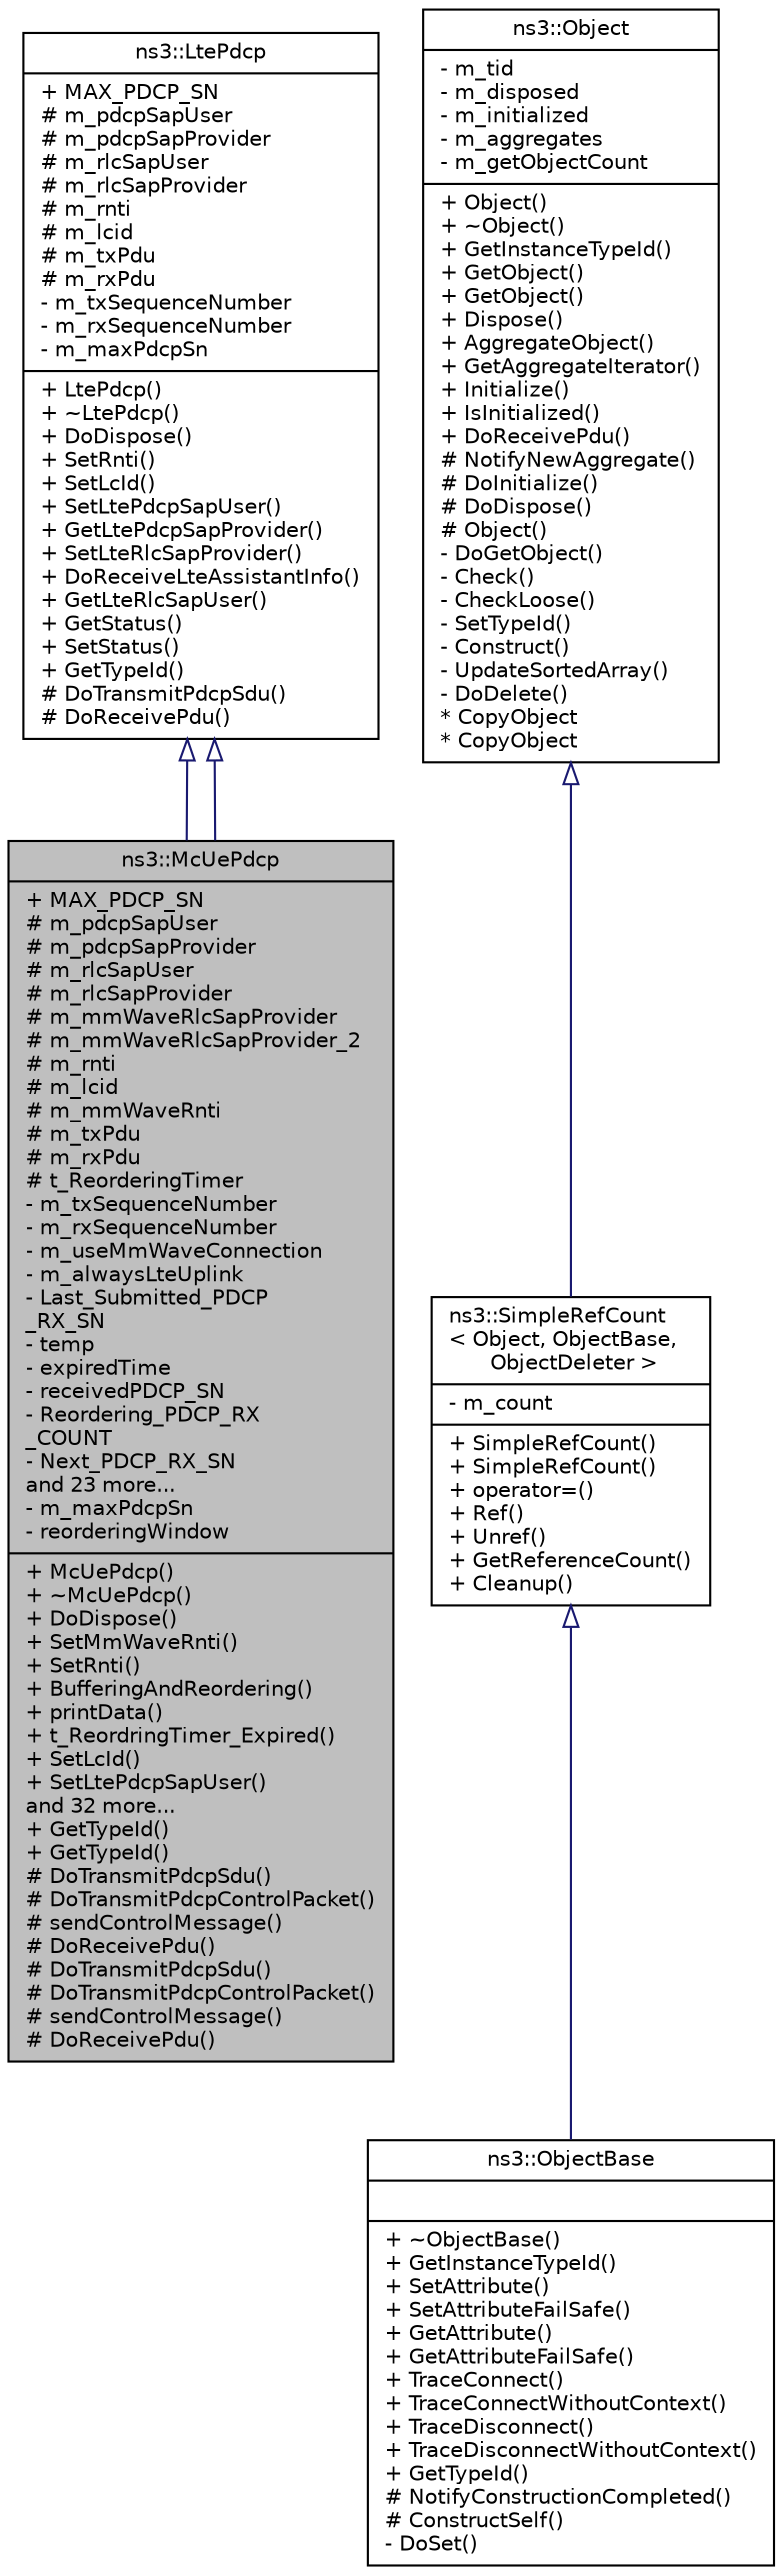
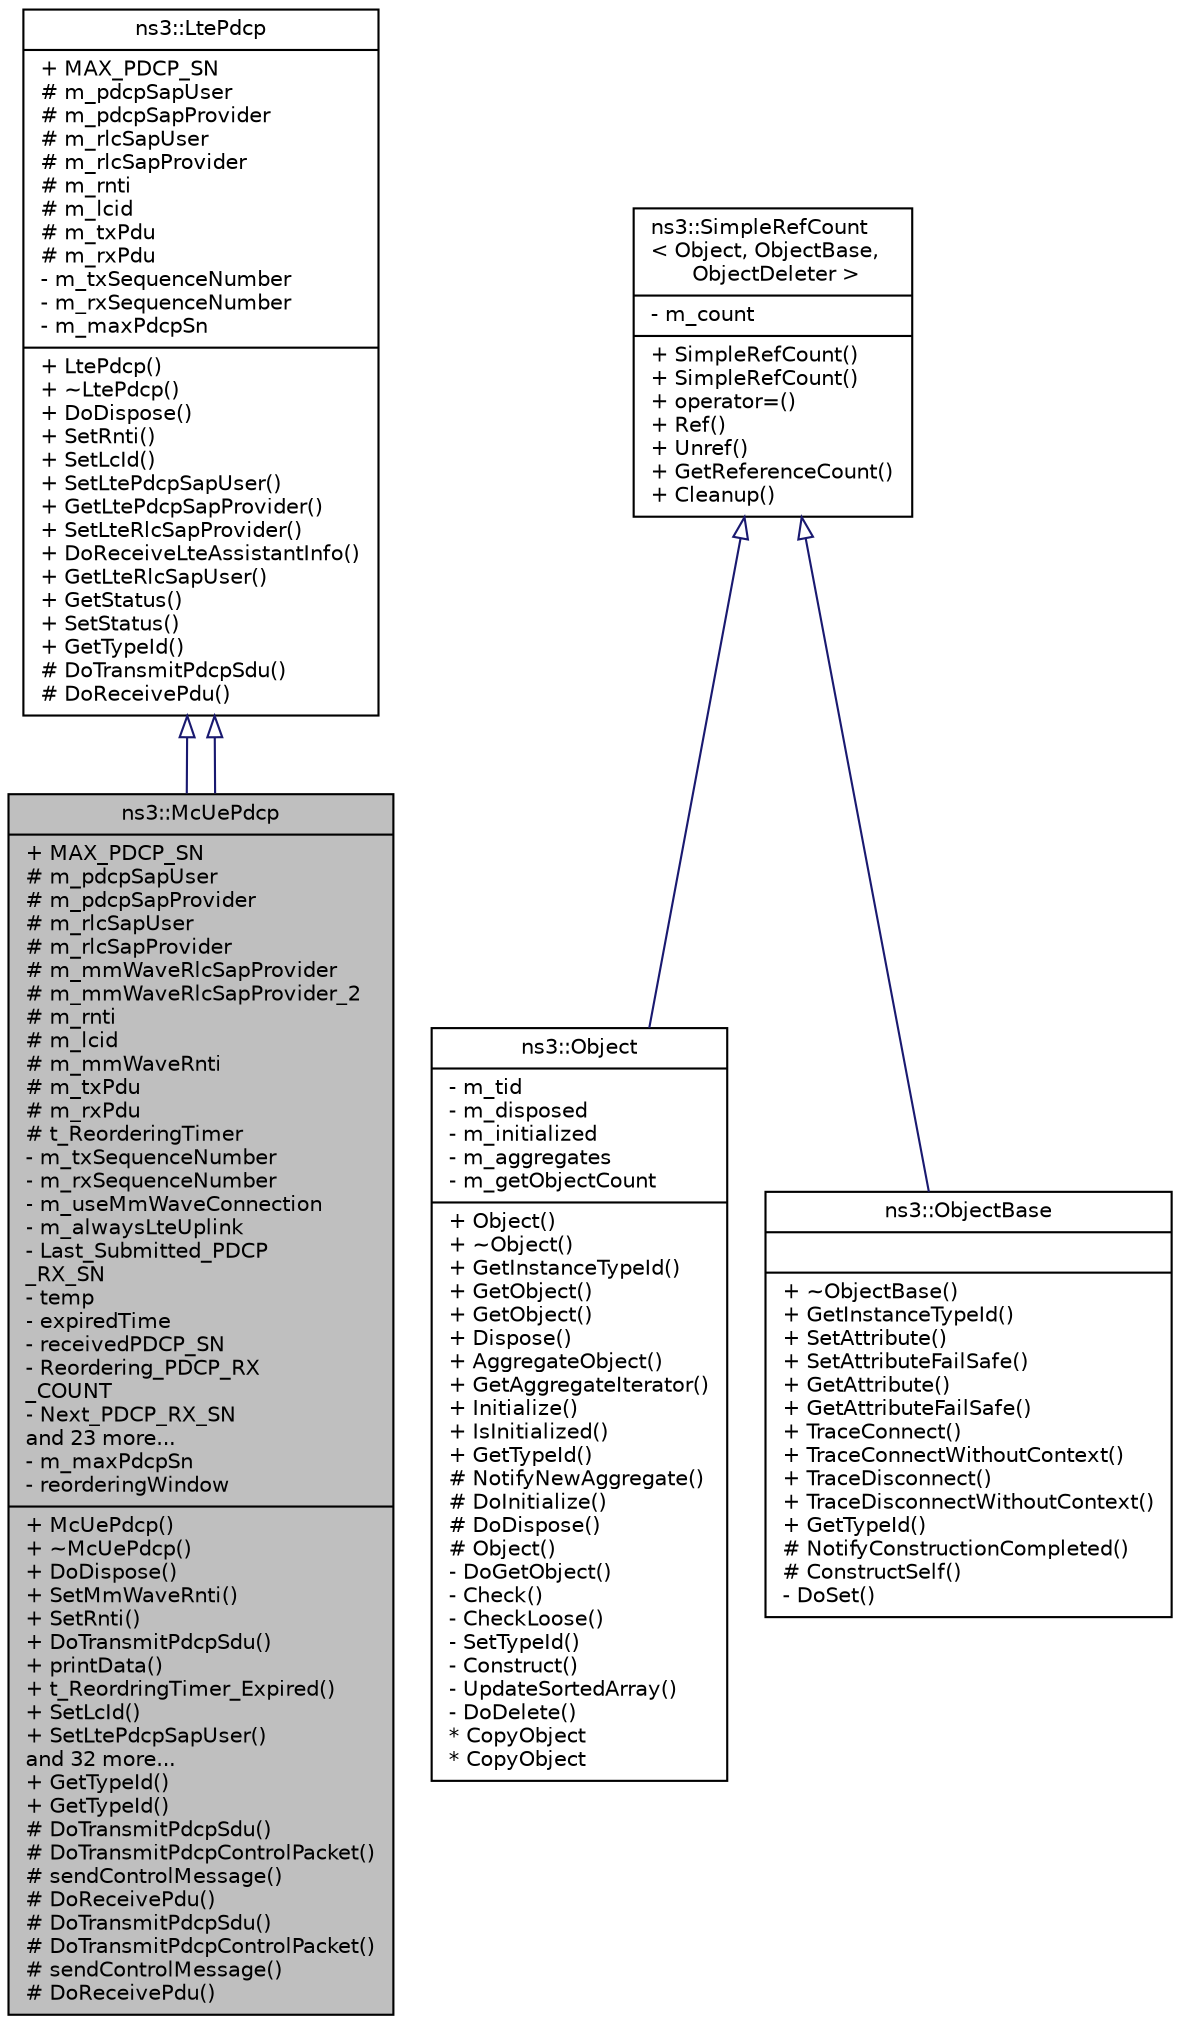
node "ns3::Object": text "+ DoReceivePdu()" -> "+ GetTypeId()"
edge "ns3::SimpleRefCount" -> "ns3::Object": reversed
node "ns3::McUePdcp": text "+ BufferingAndReordering()" -> "+ DoTransmitPdcpSdu()"
